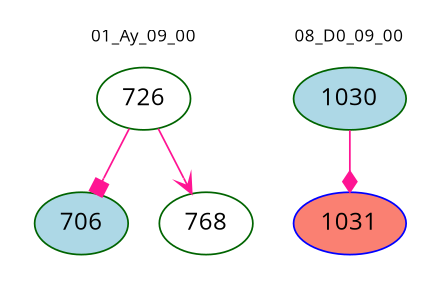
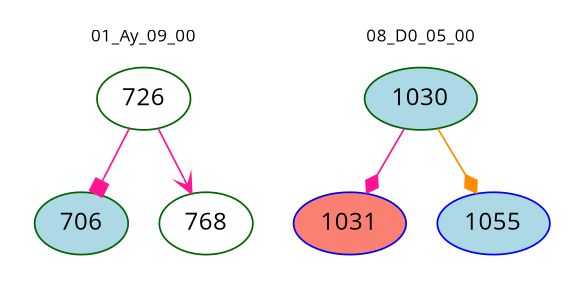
cluster "08_D0_09_00": label "08_D0_09_00" -> "08_D0_05_00"
node "1055": added
